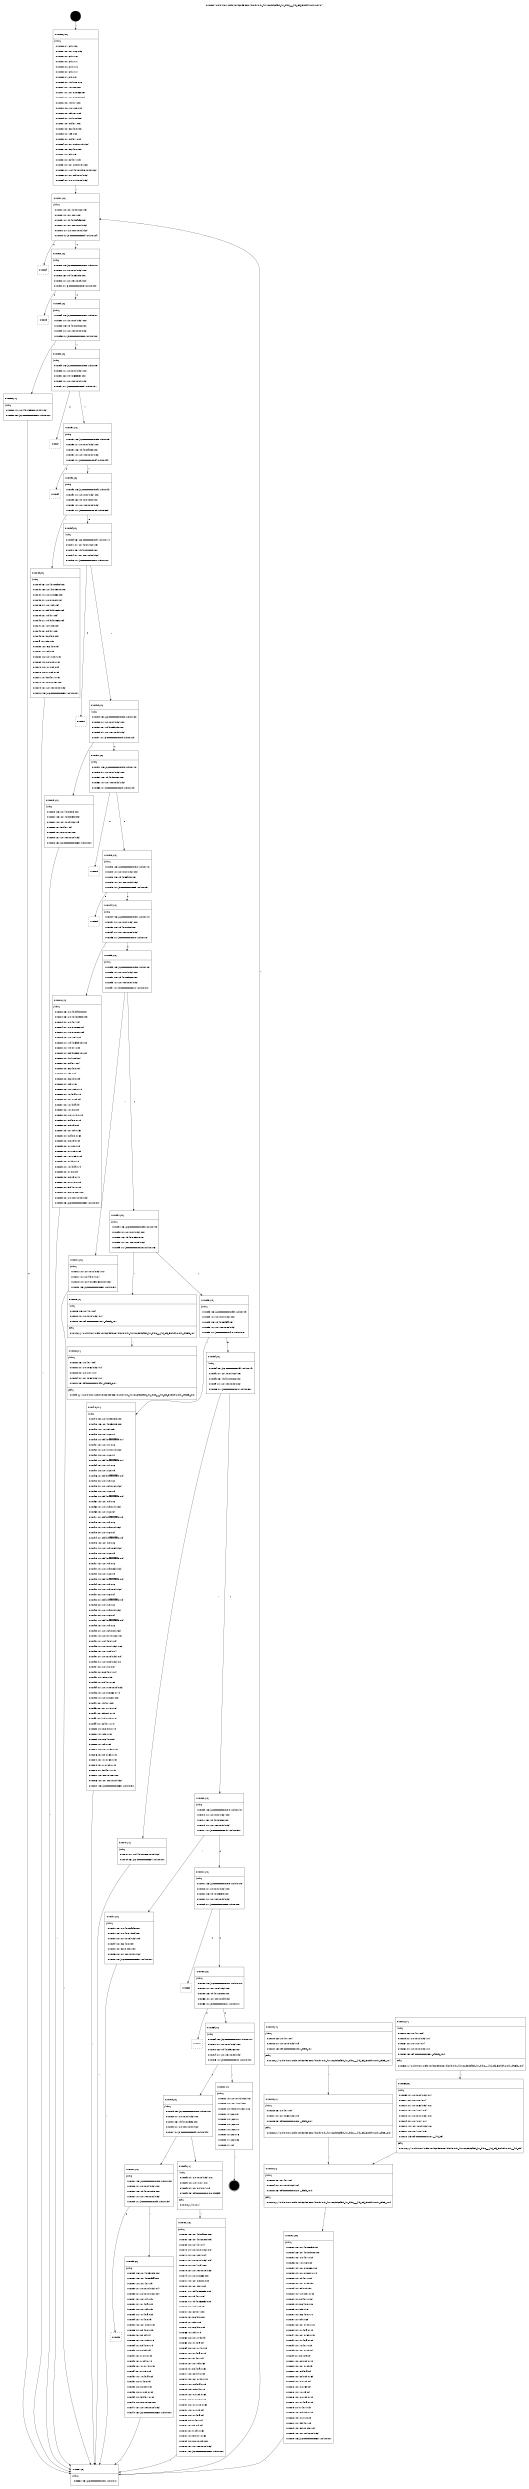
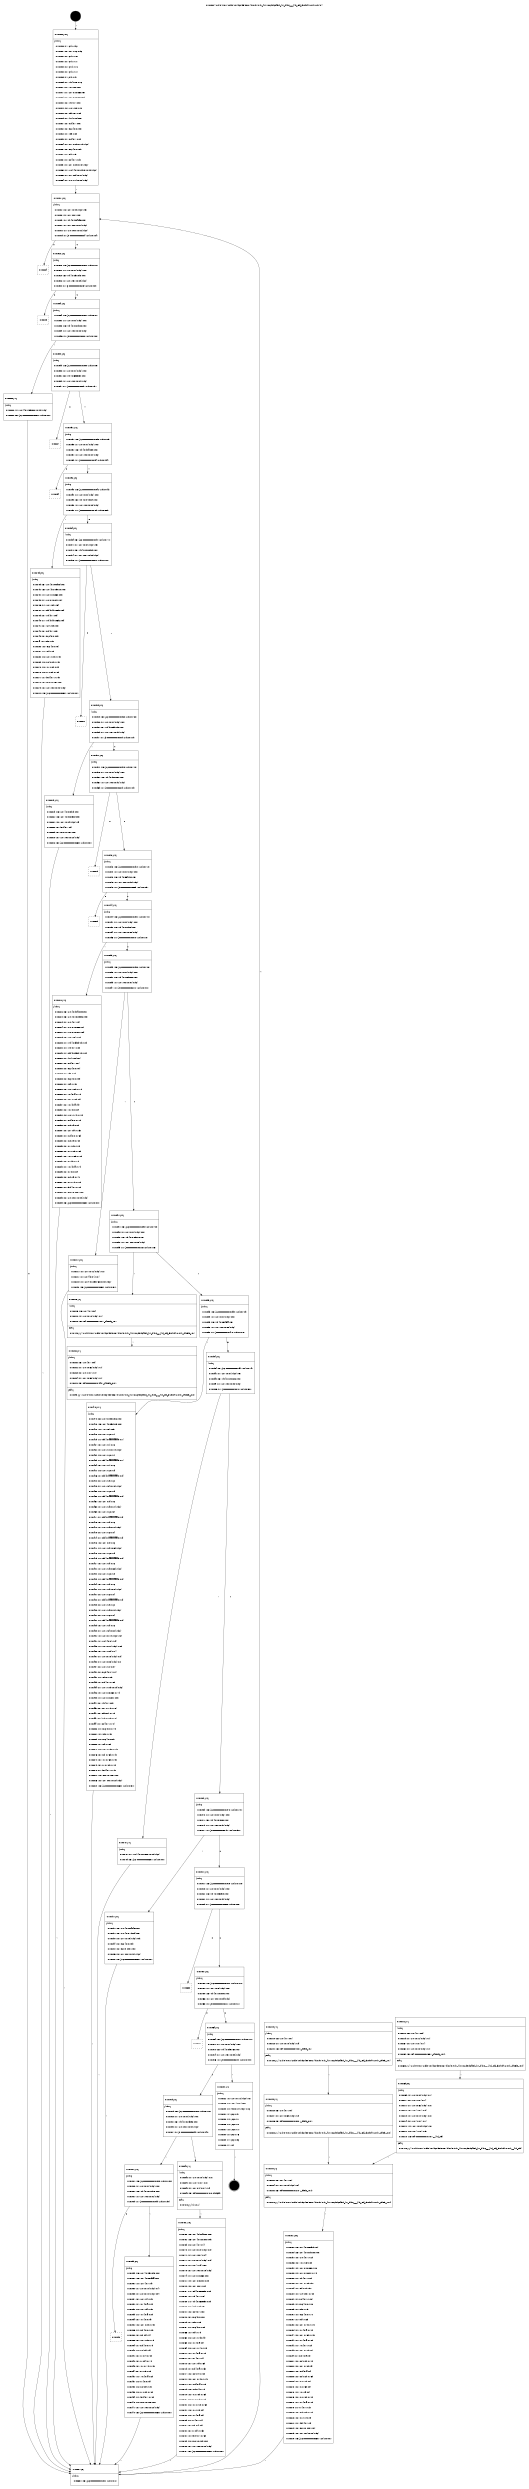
edge "0x402c9f [28]" -> "0x402cbb [28]": removed, label "11"
